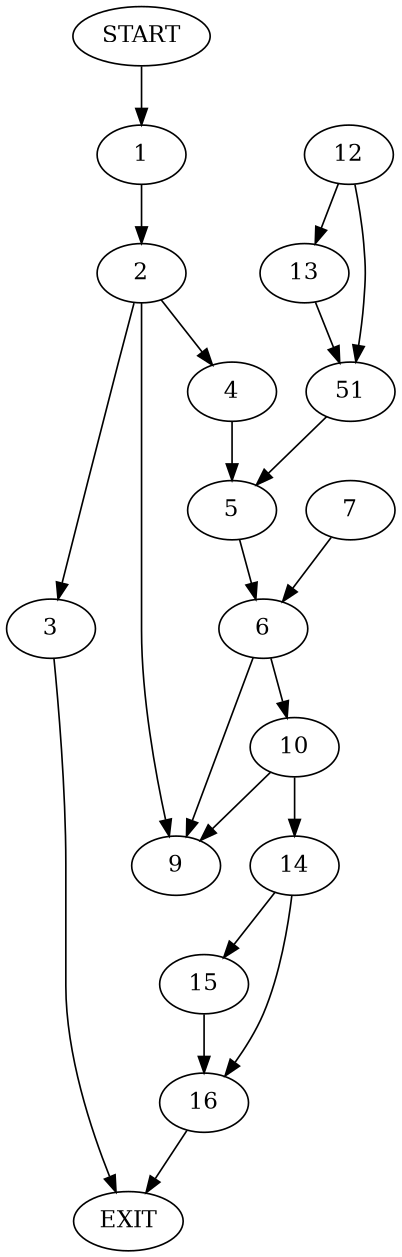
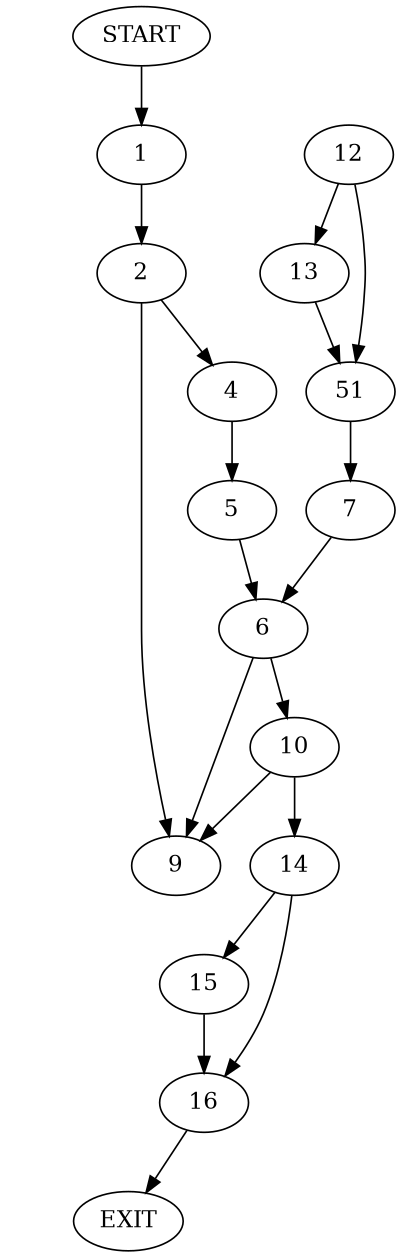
edge "51" -> "5": now "51" -> "7"
node "3": removed
